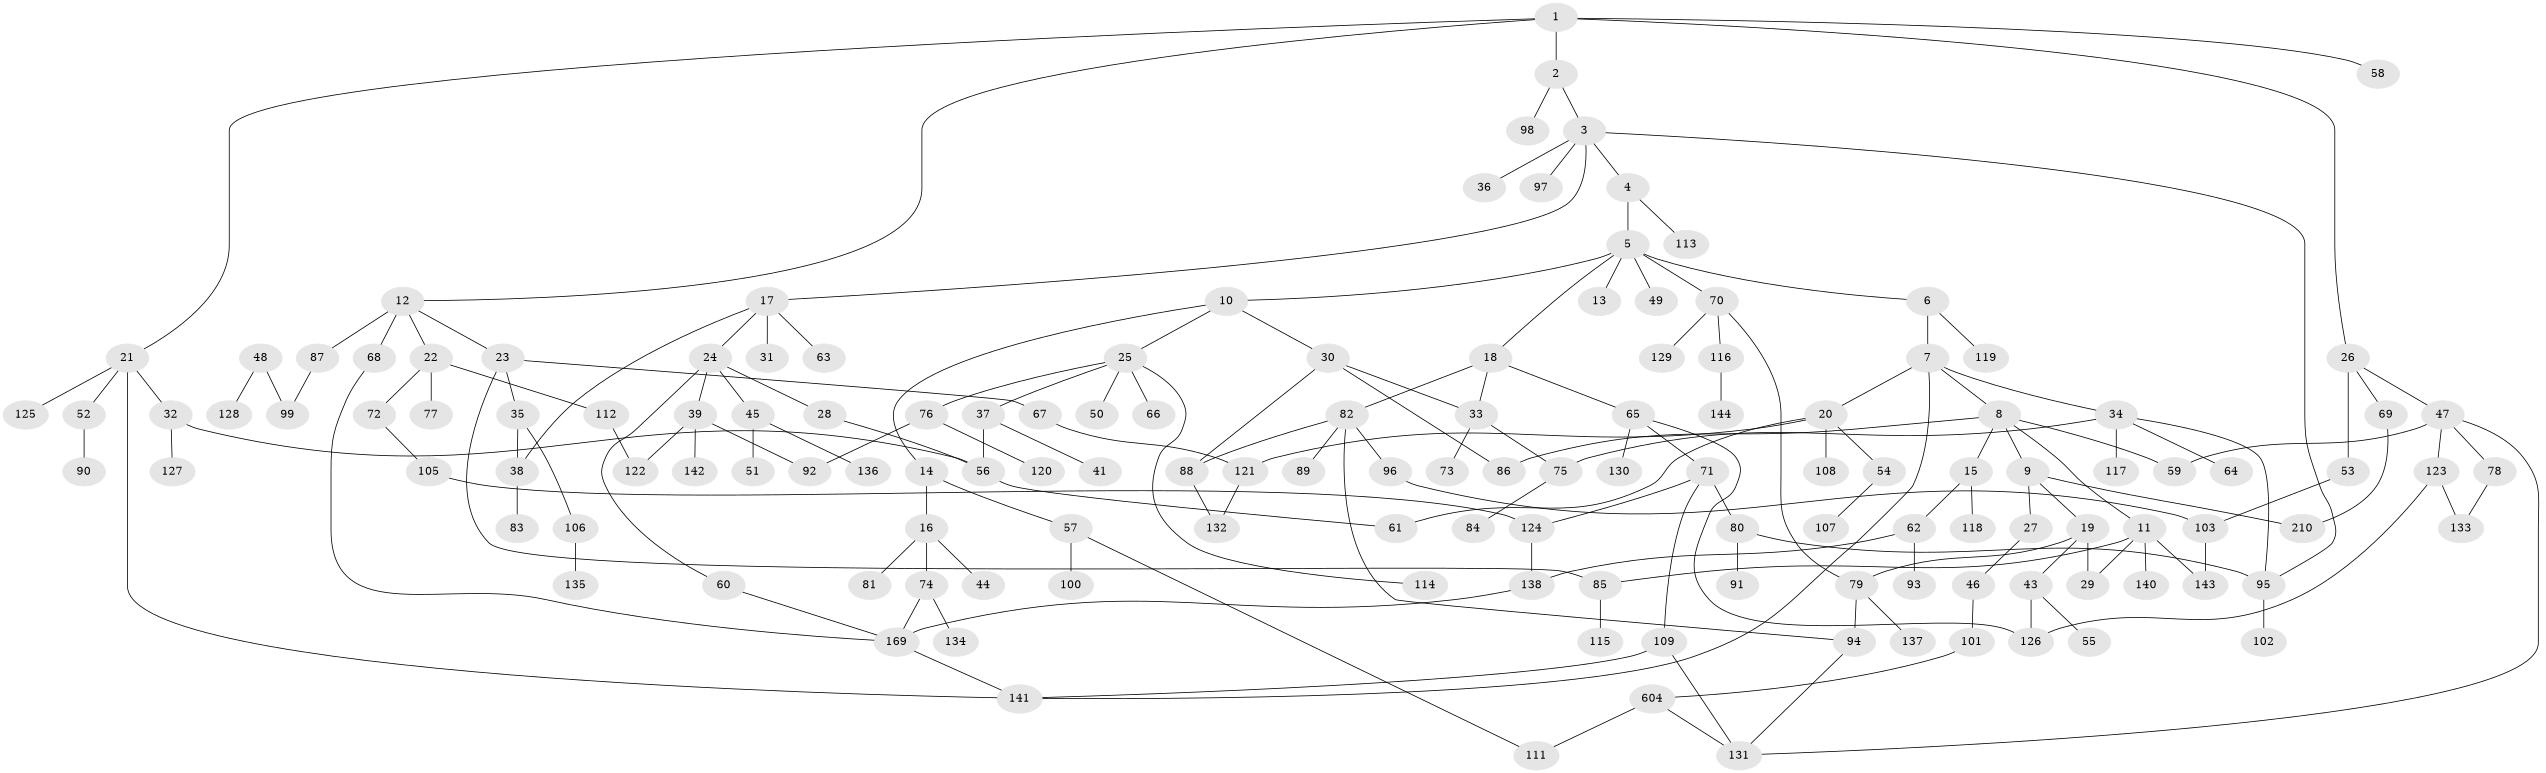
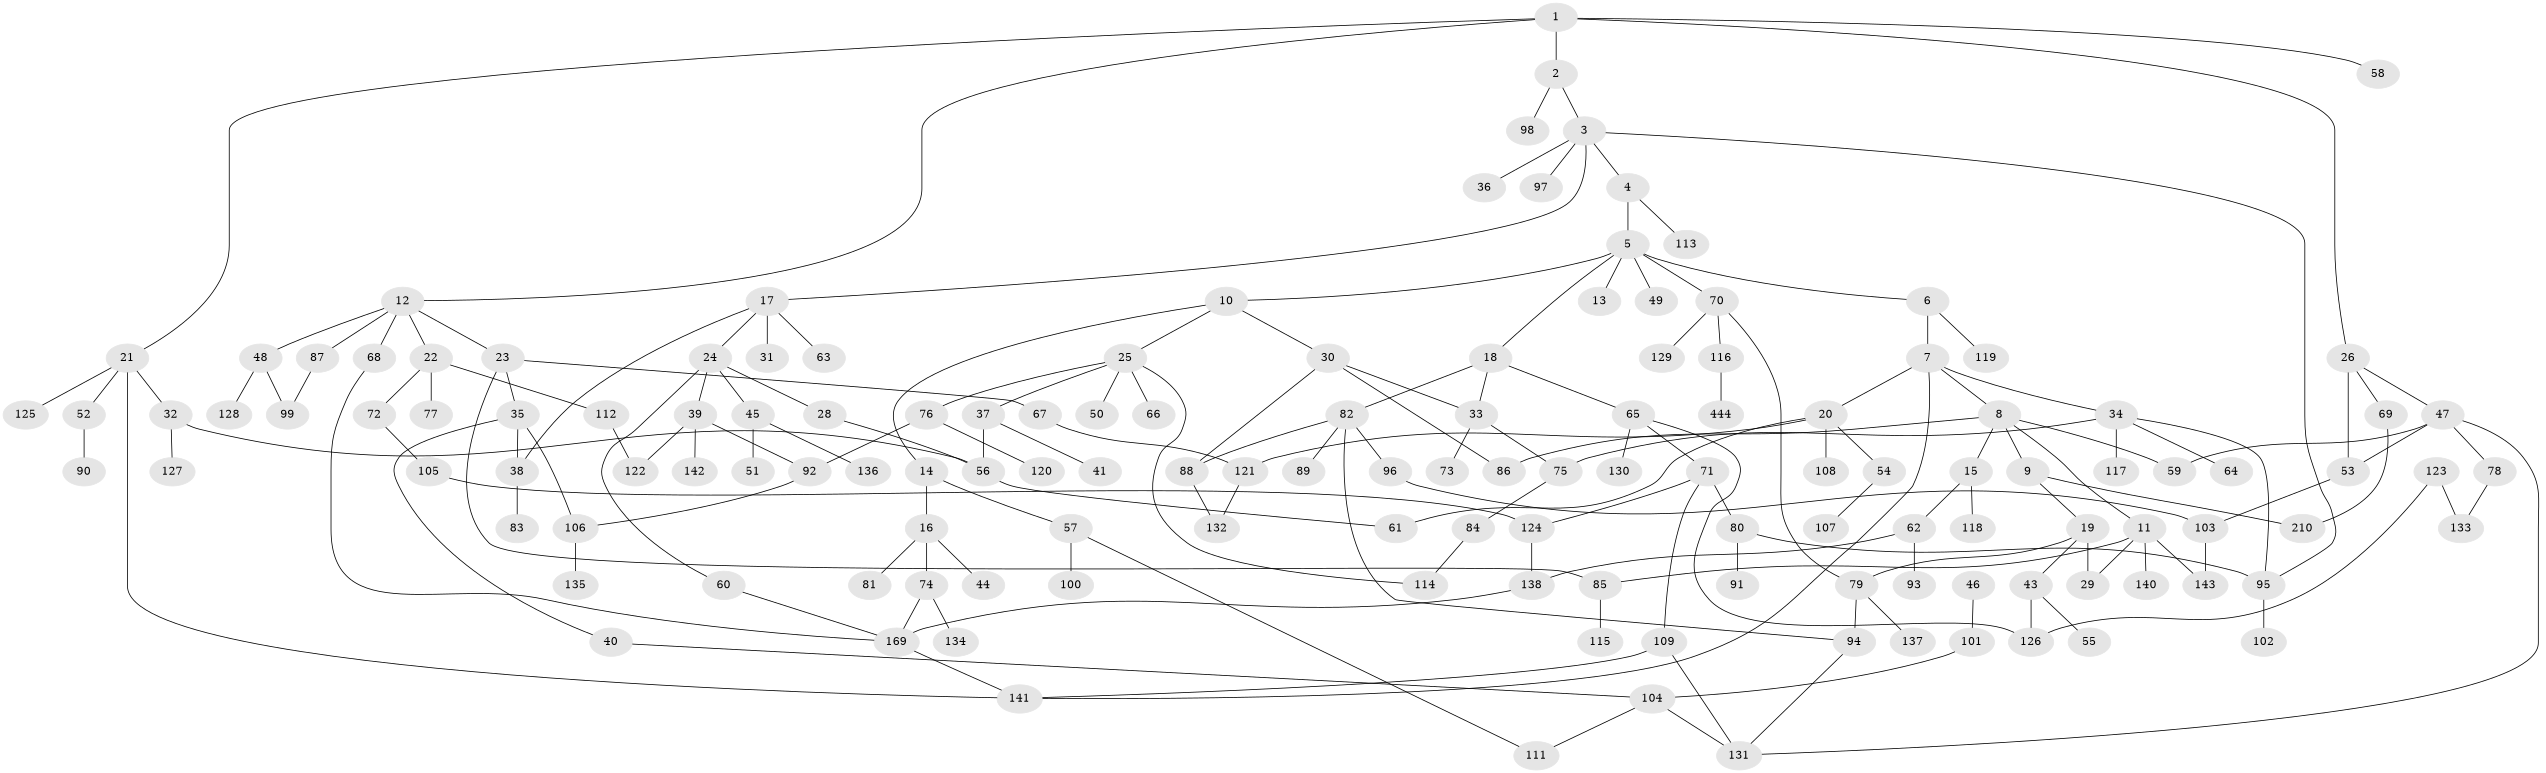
edge "12" -- "48": added
node "144": label "144" -> "444"
edge "47" -- "123": now "47" -- "53"
edge "92" -- "106": added
node "27": removed
edge "84" -- "114": added
node "40": added
node "604": label "604" -> "104"
